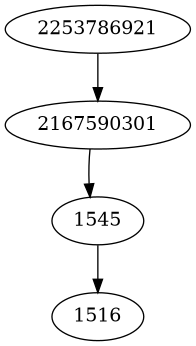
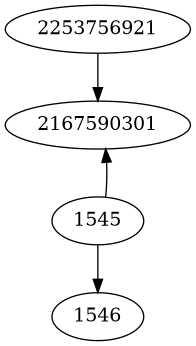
node "2253786921": label "2253786921" -> "2253756921"
edge "2167590301" -> "1545": reversed
node "1516": label "1516" -> "1546"
